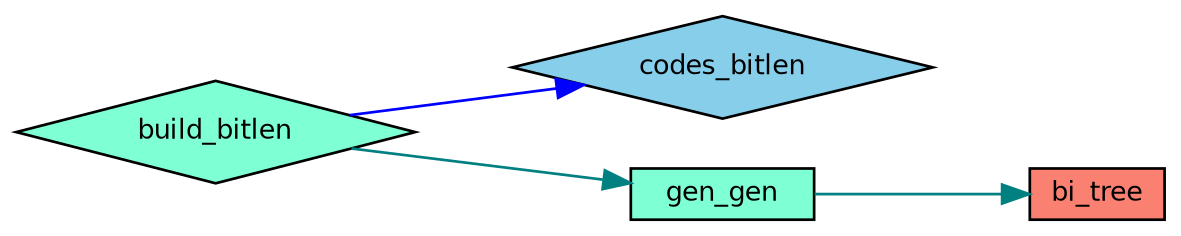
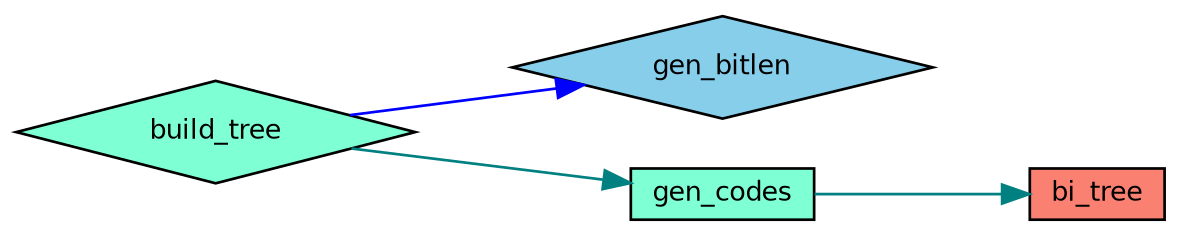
node "codes_bitlen": label "codes_bitlen" -> "gen_bitlen"
node "build_bitlen": label "build_bitlen" -> "build_tree"
node "gen_gen": label "gen_gen" -> "gen_codes"
